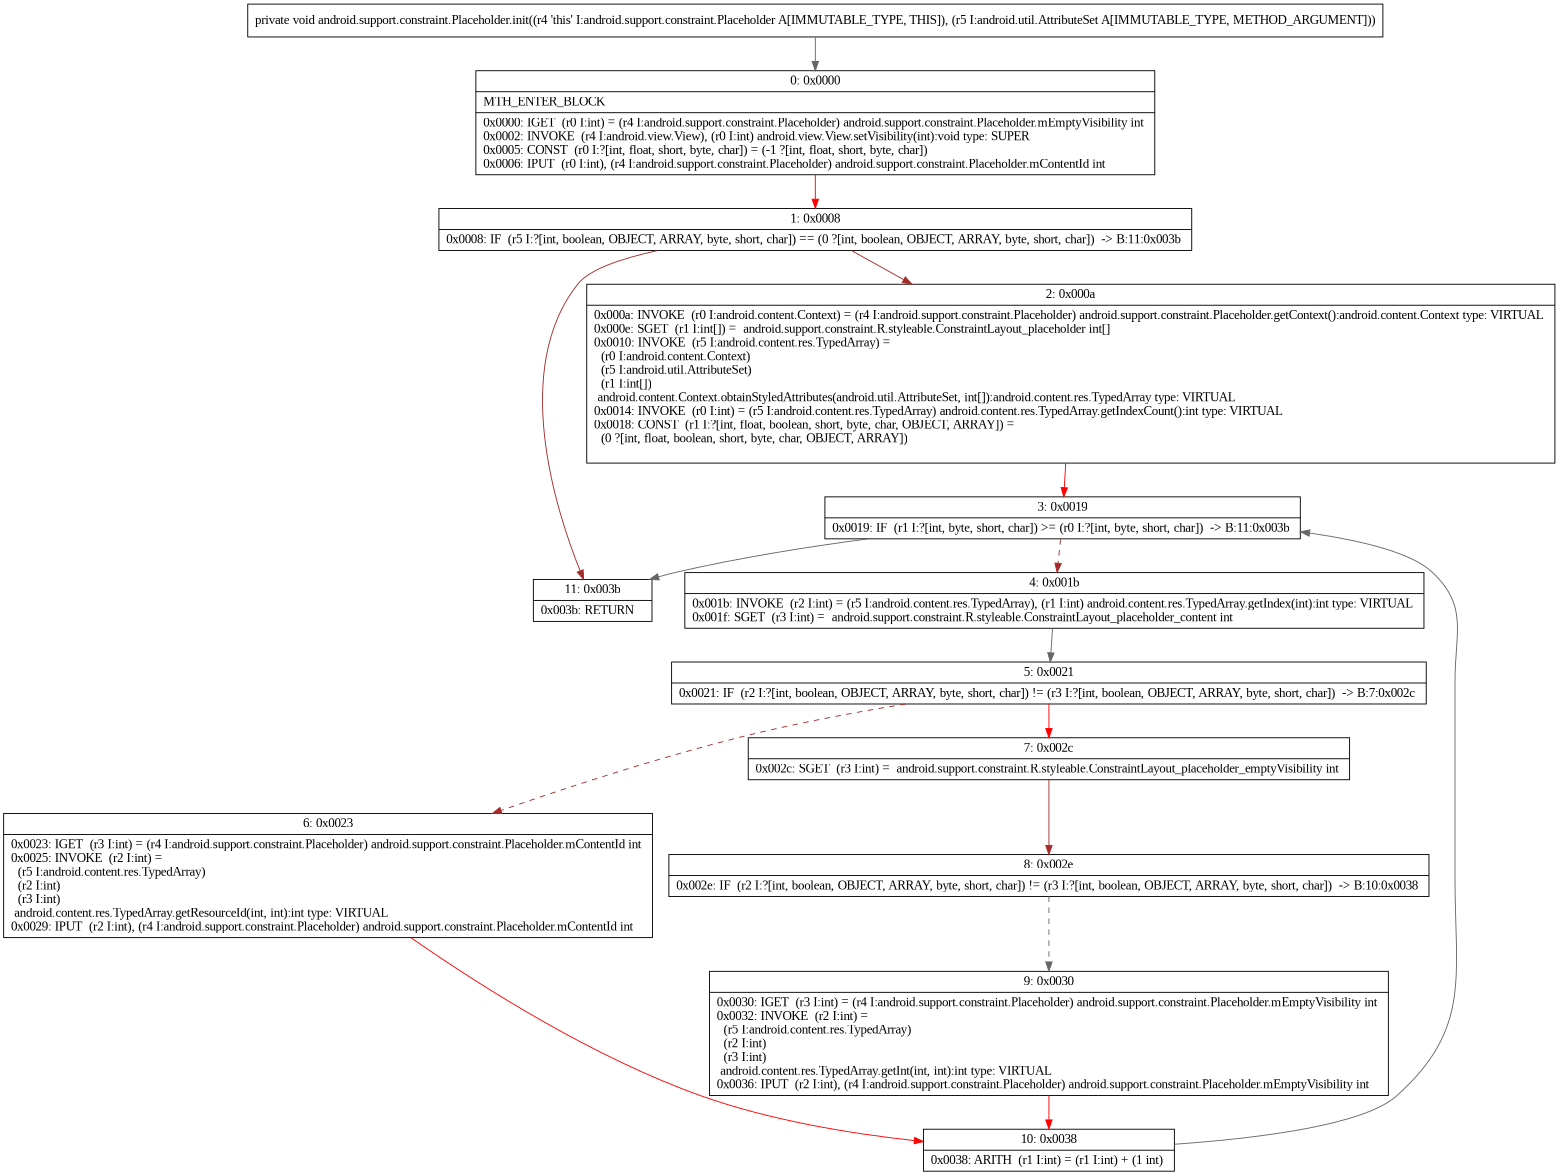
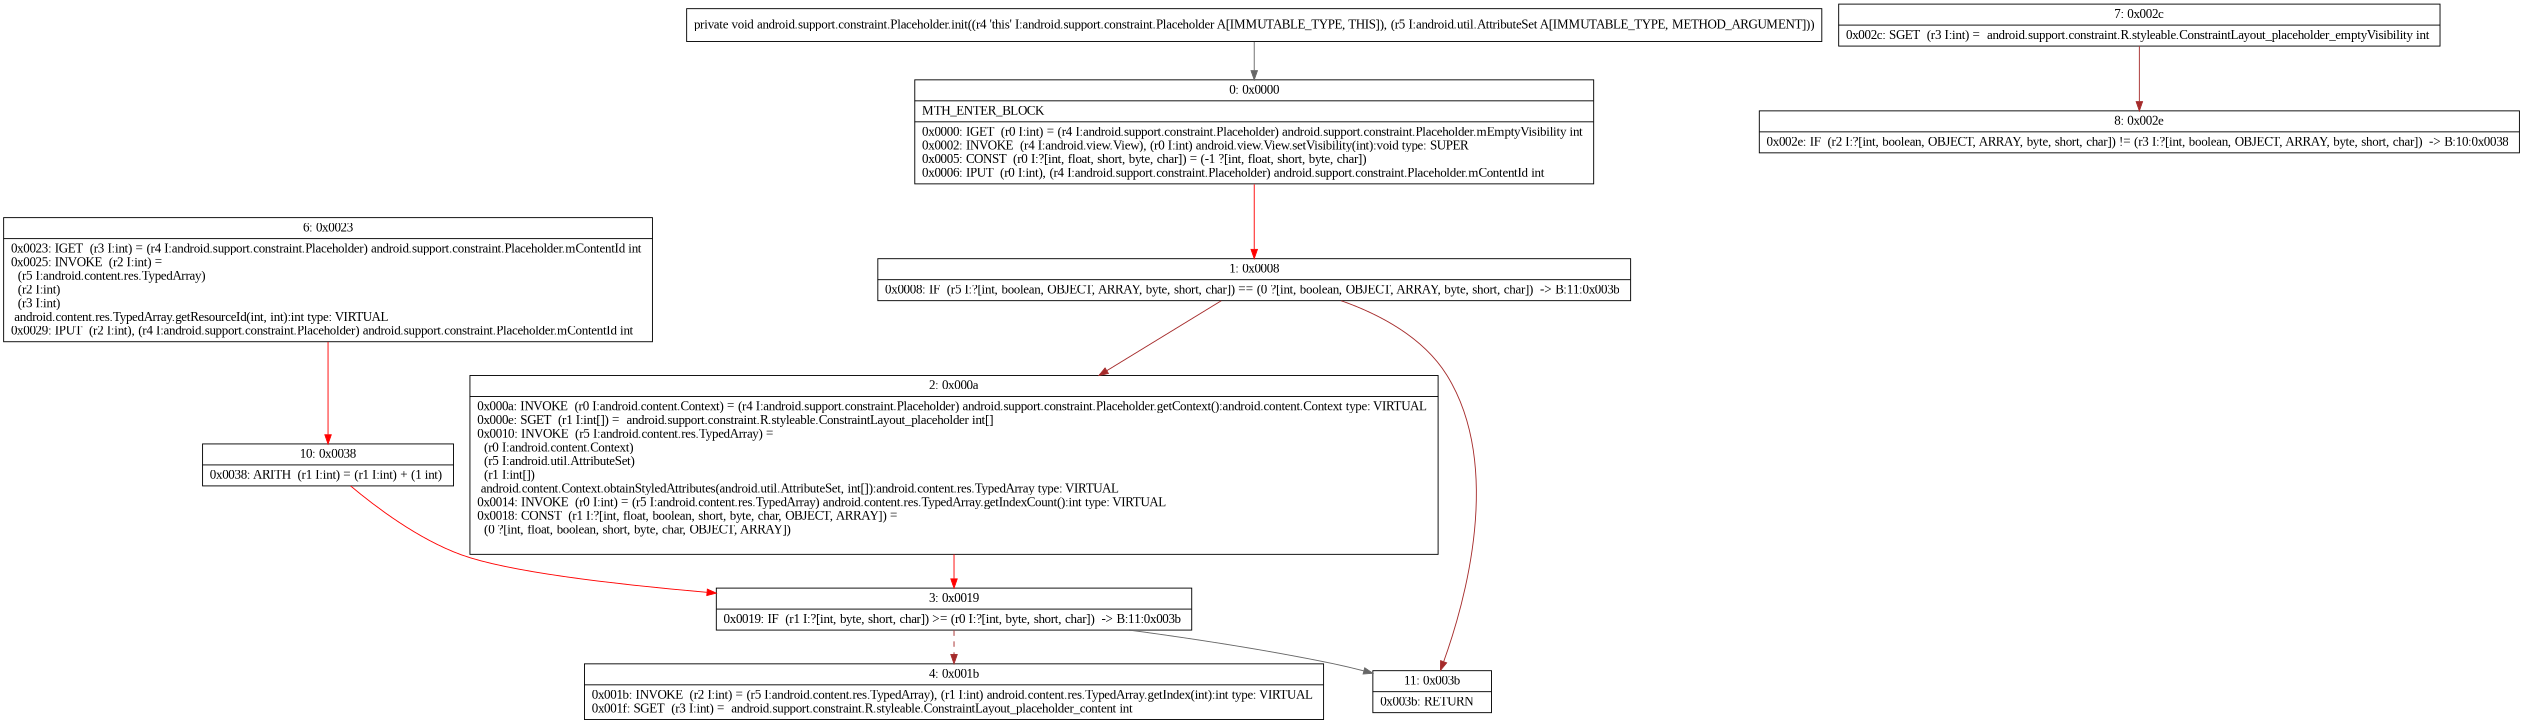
node "5: 0x0021": removed
edge "10: 0x0038" -> "3: 0x0019": color gray40 -> red
node "9: 0x0030": removed
